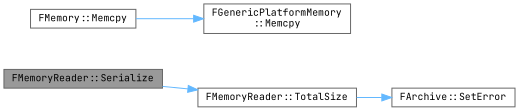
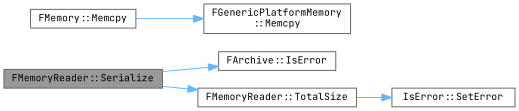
node "FArchive::IsError": added
node "FArchive::SetError": label "FArchive::SetError" -> "IsError::SetError"
